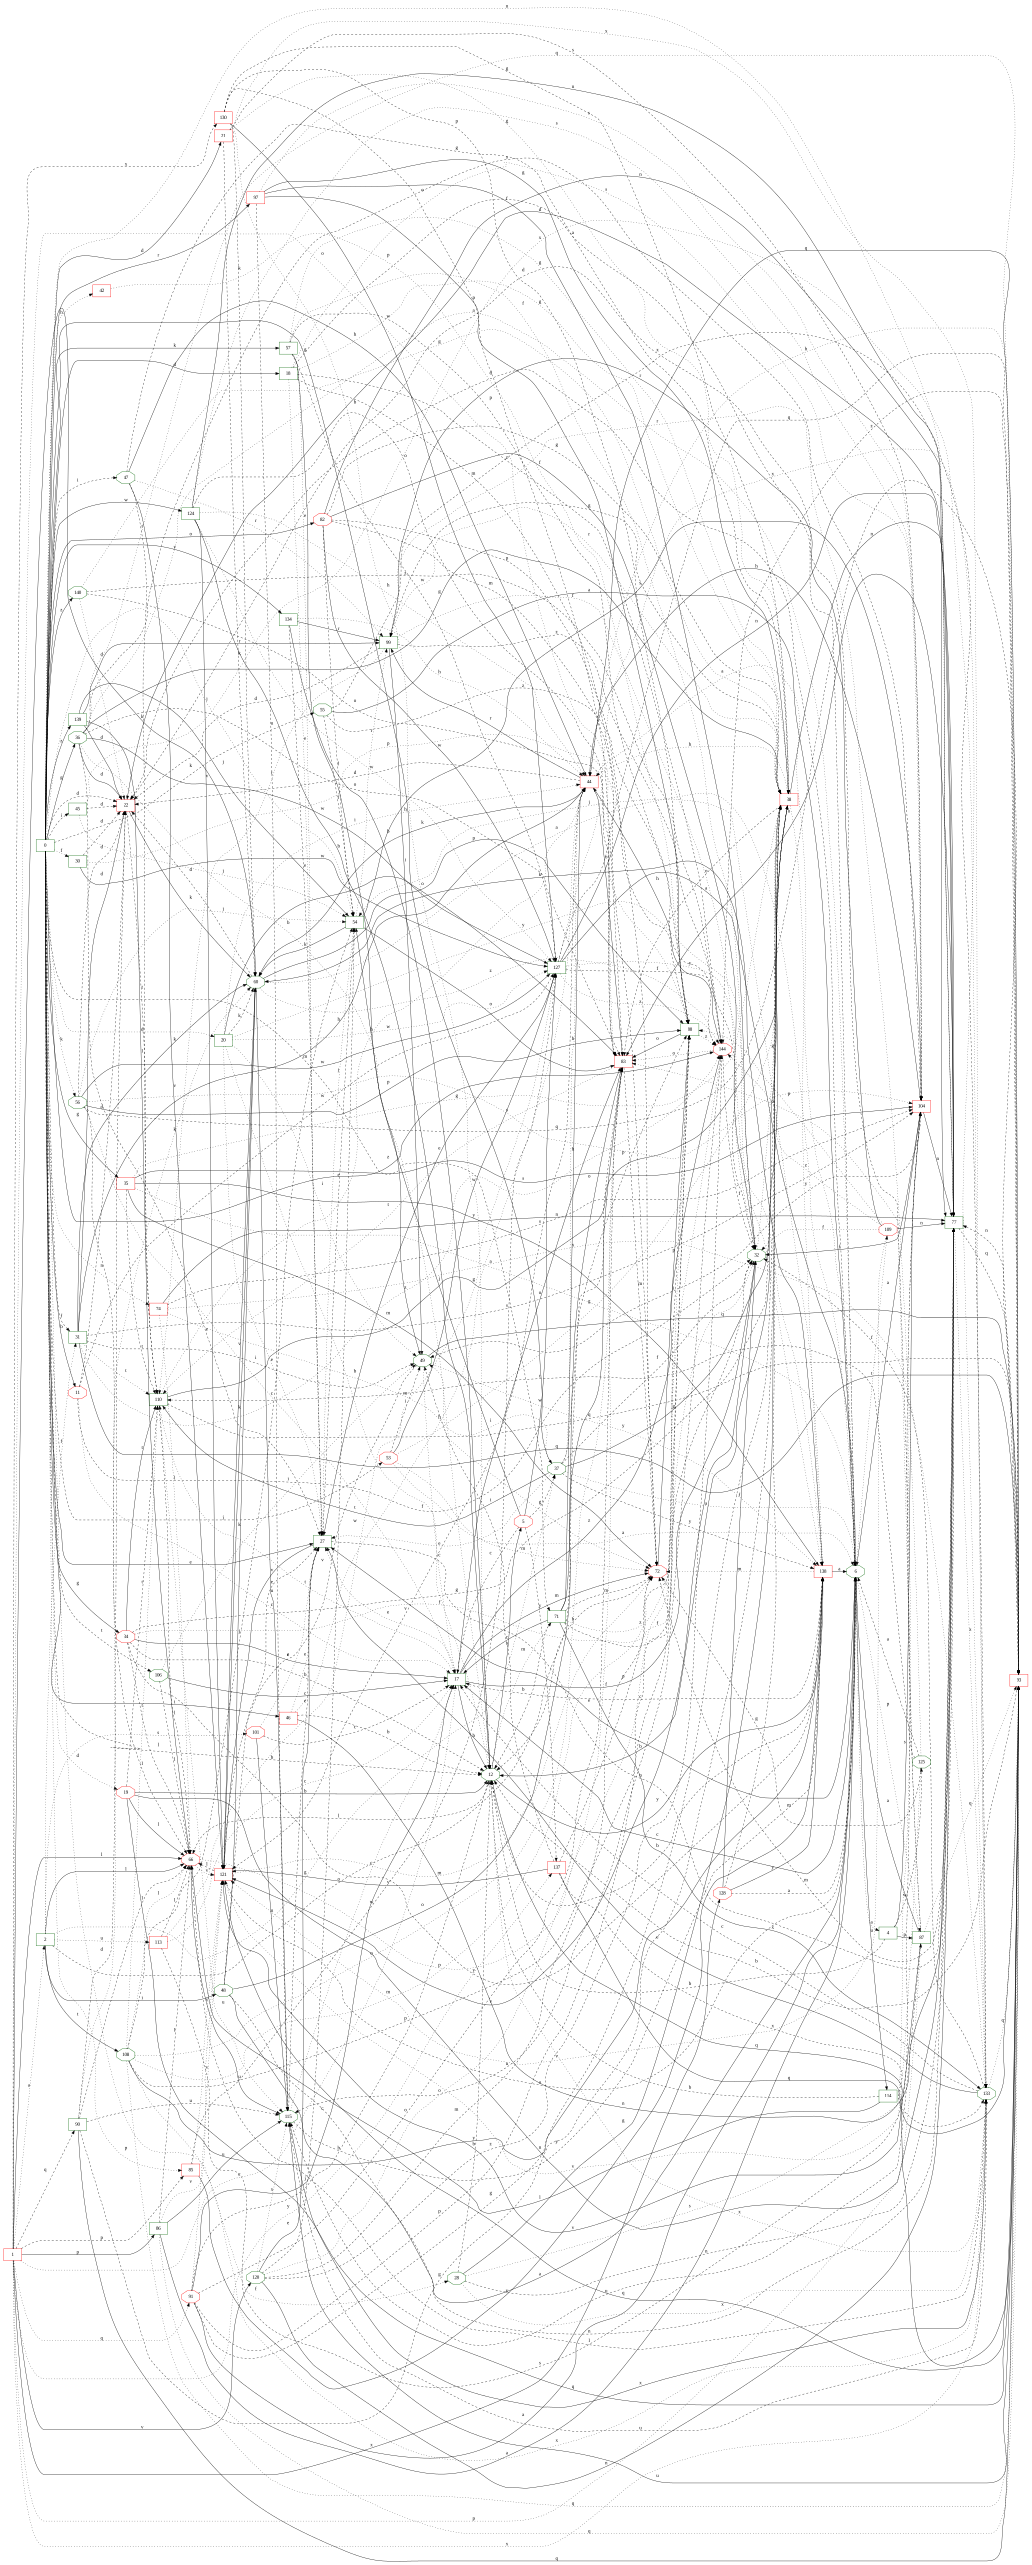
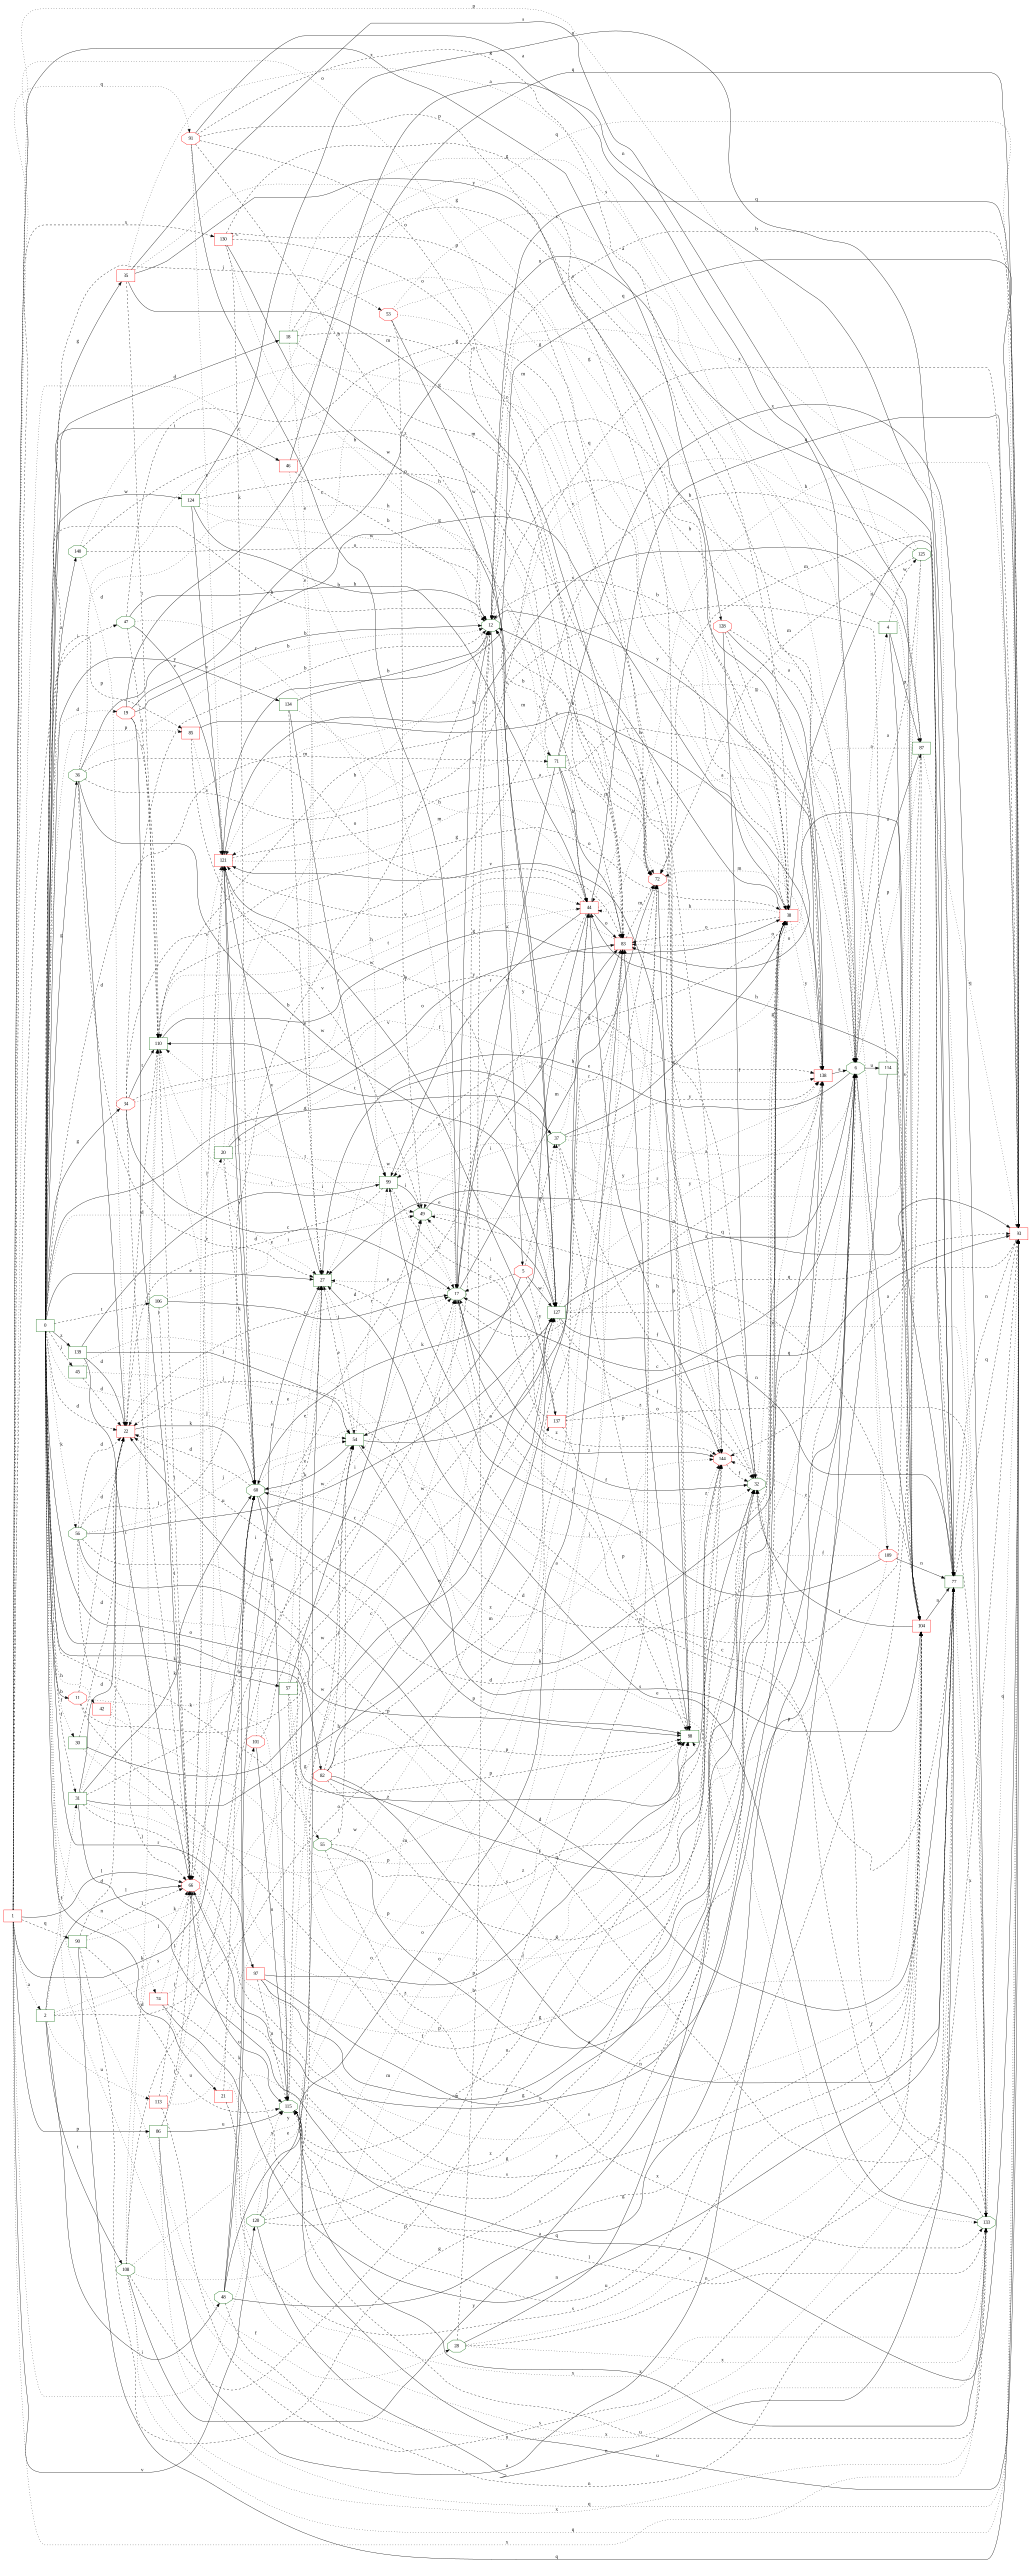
edge "56" -> "12": added, label "b"
node "17": shape box -> octagon
edge "48" -> "27": style dashed -> solid
